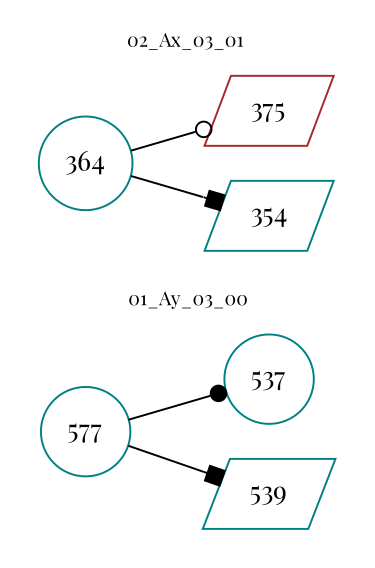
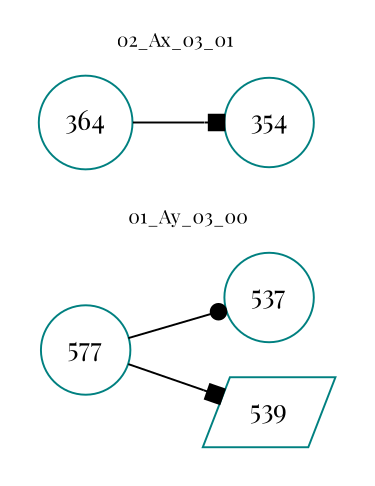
node "375": removed
node "354": shape parallelogram -> circle
